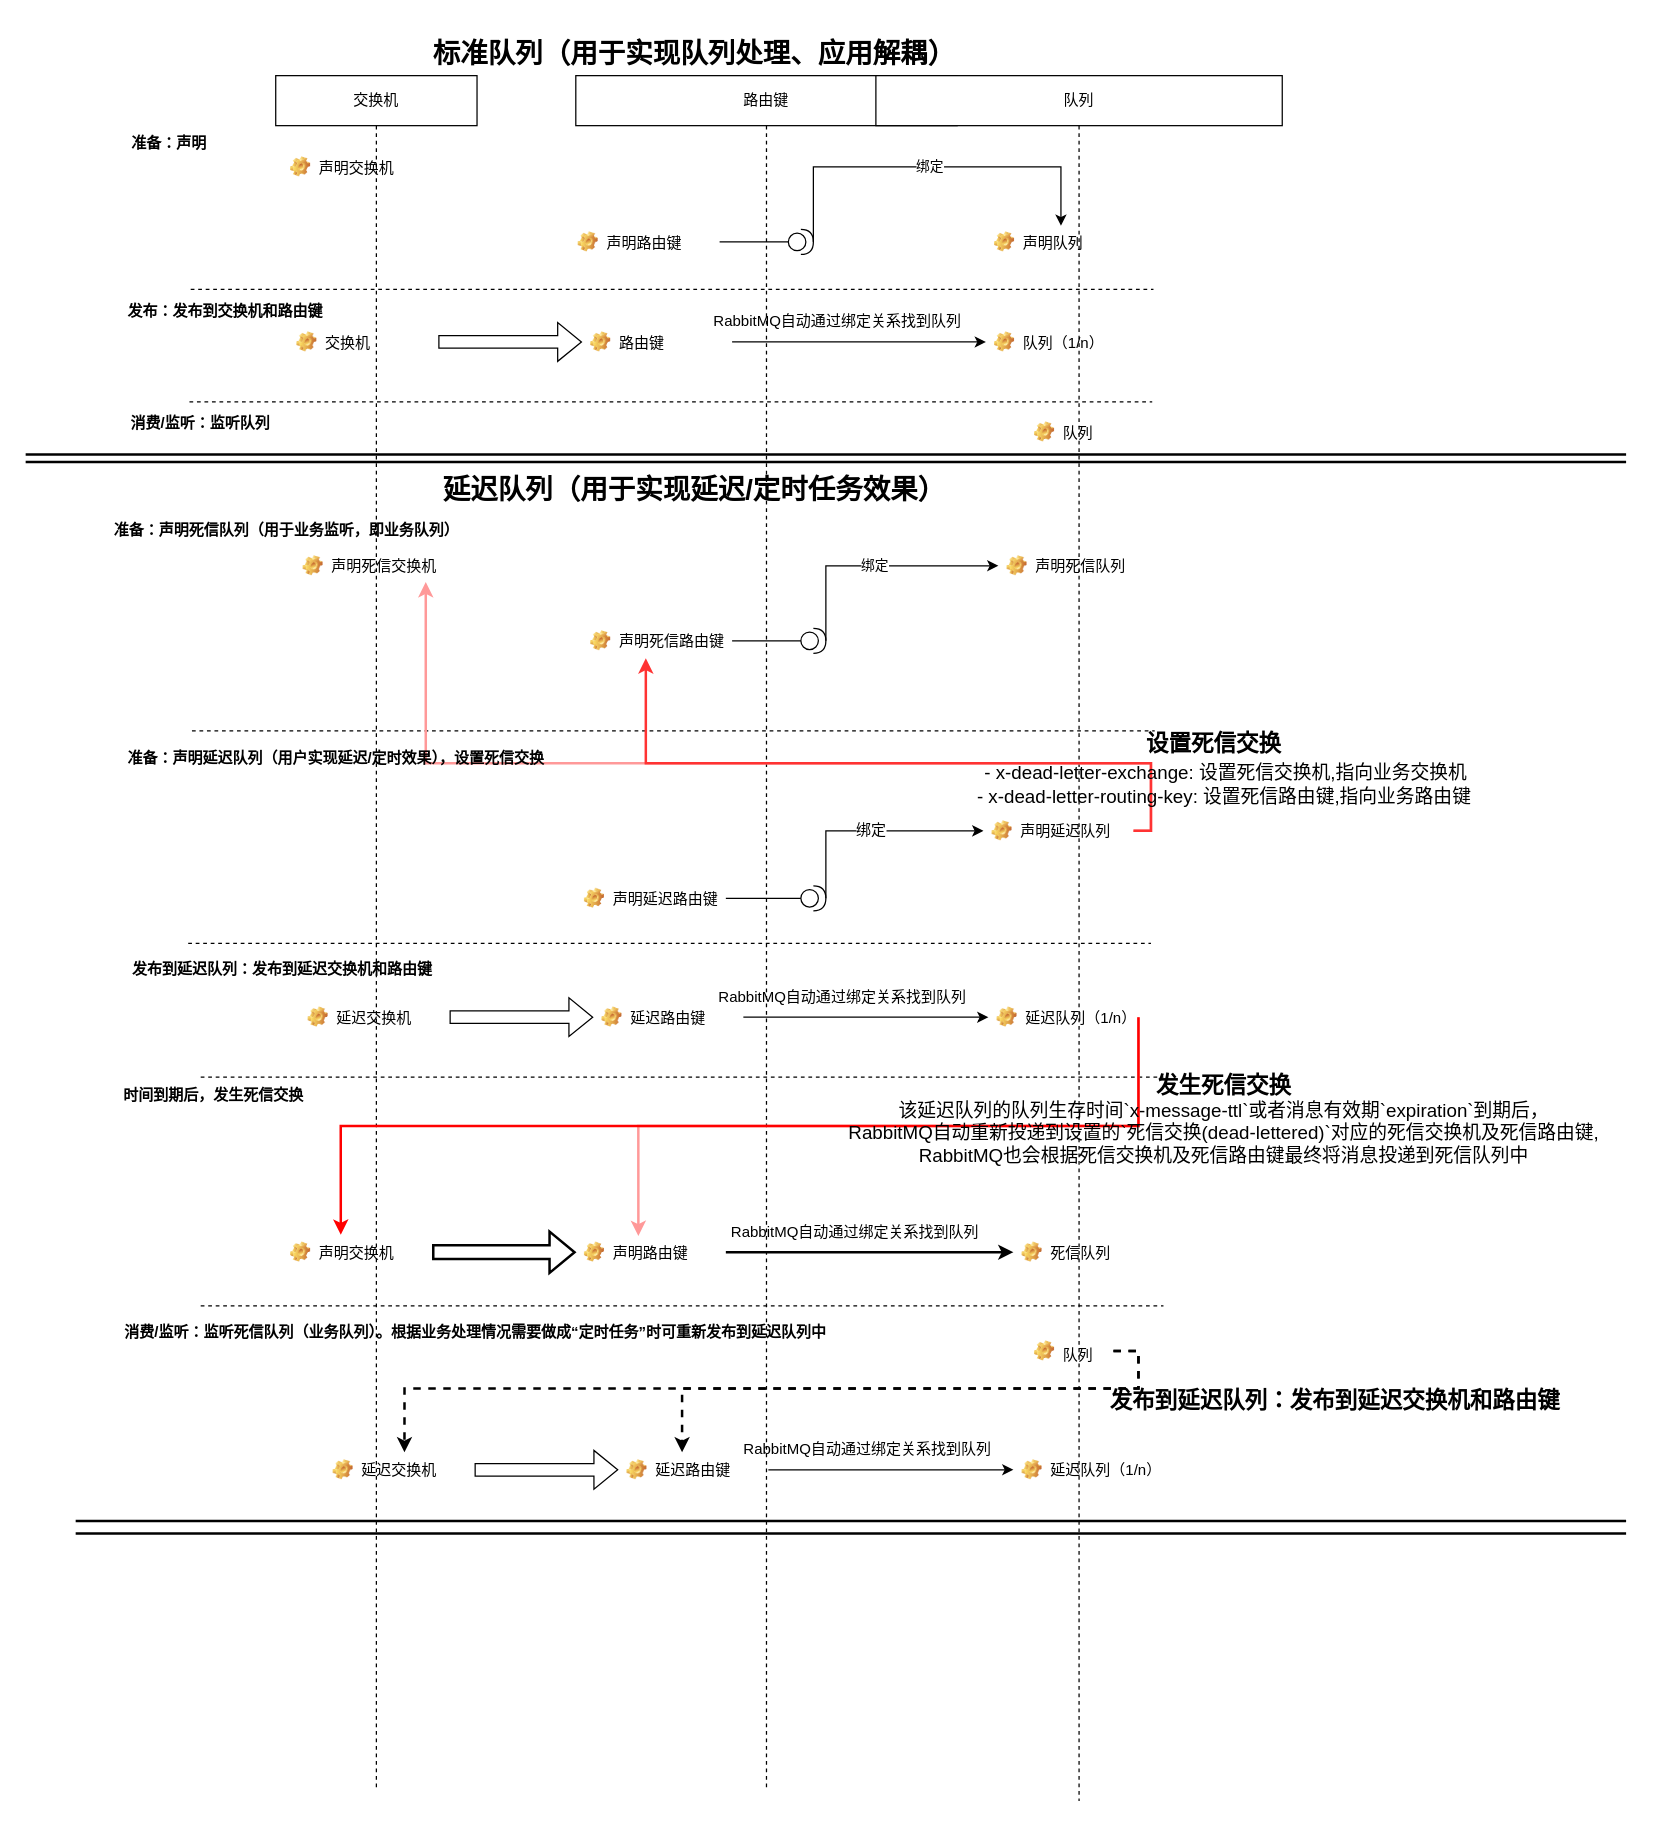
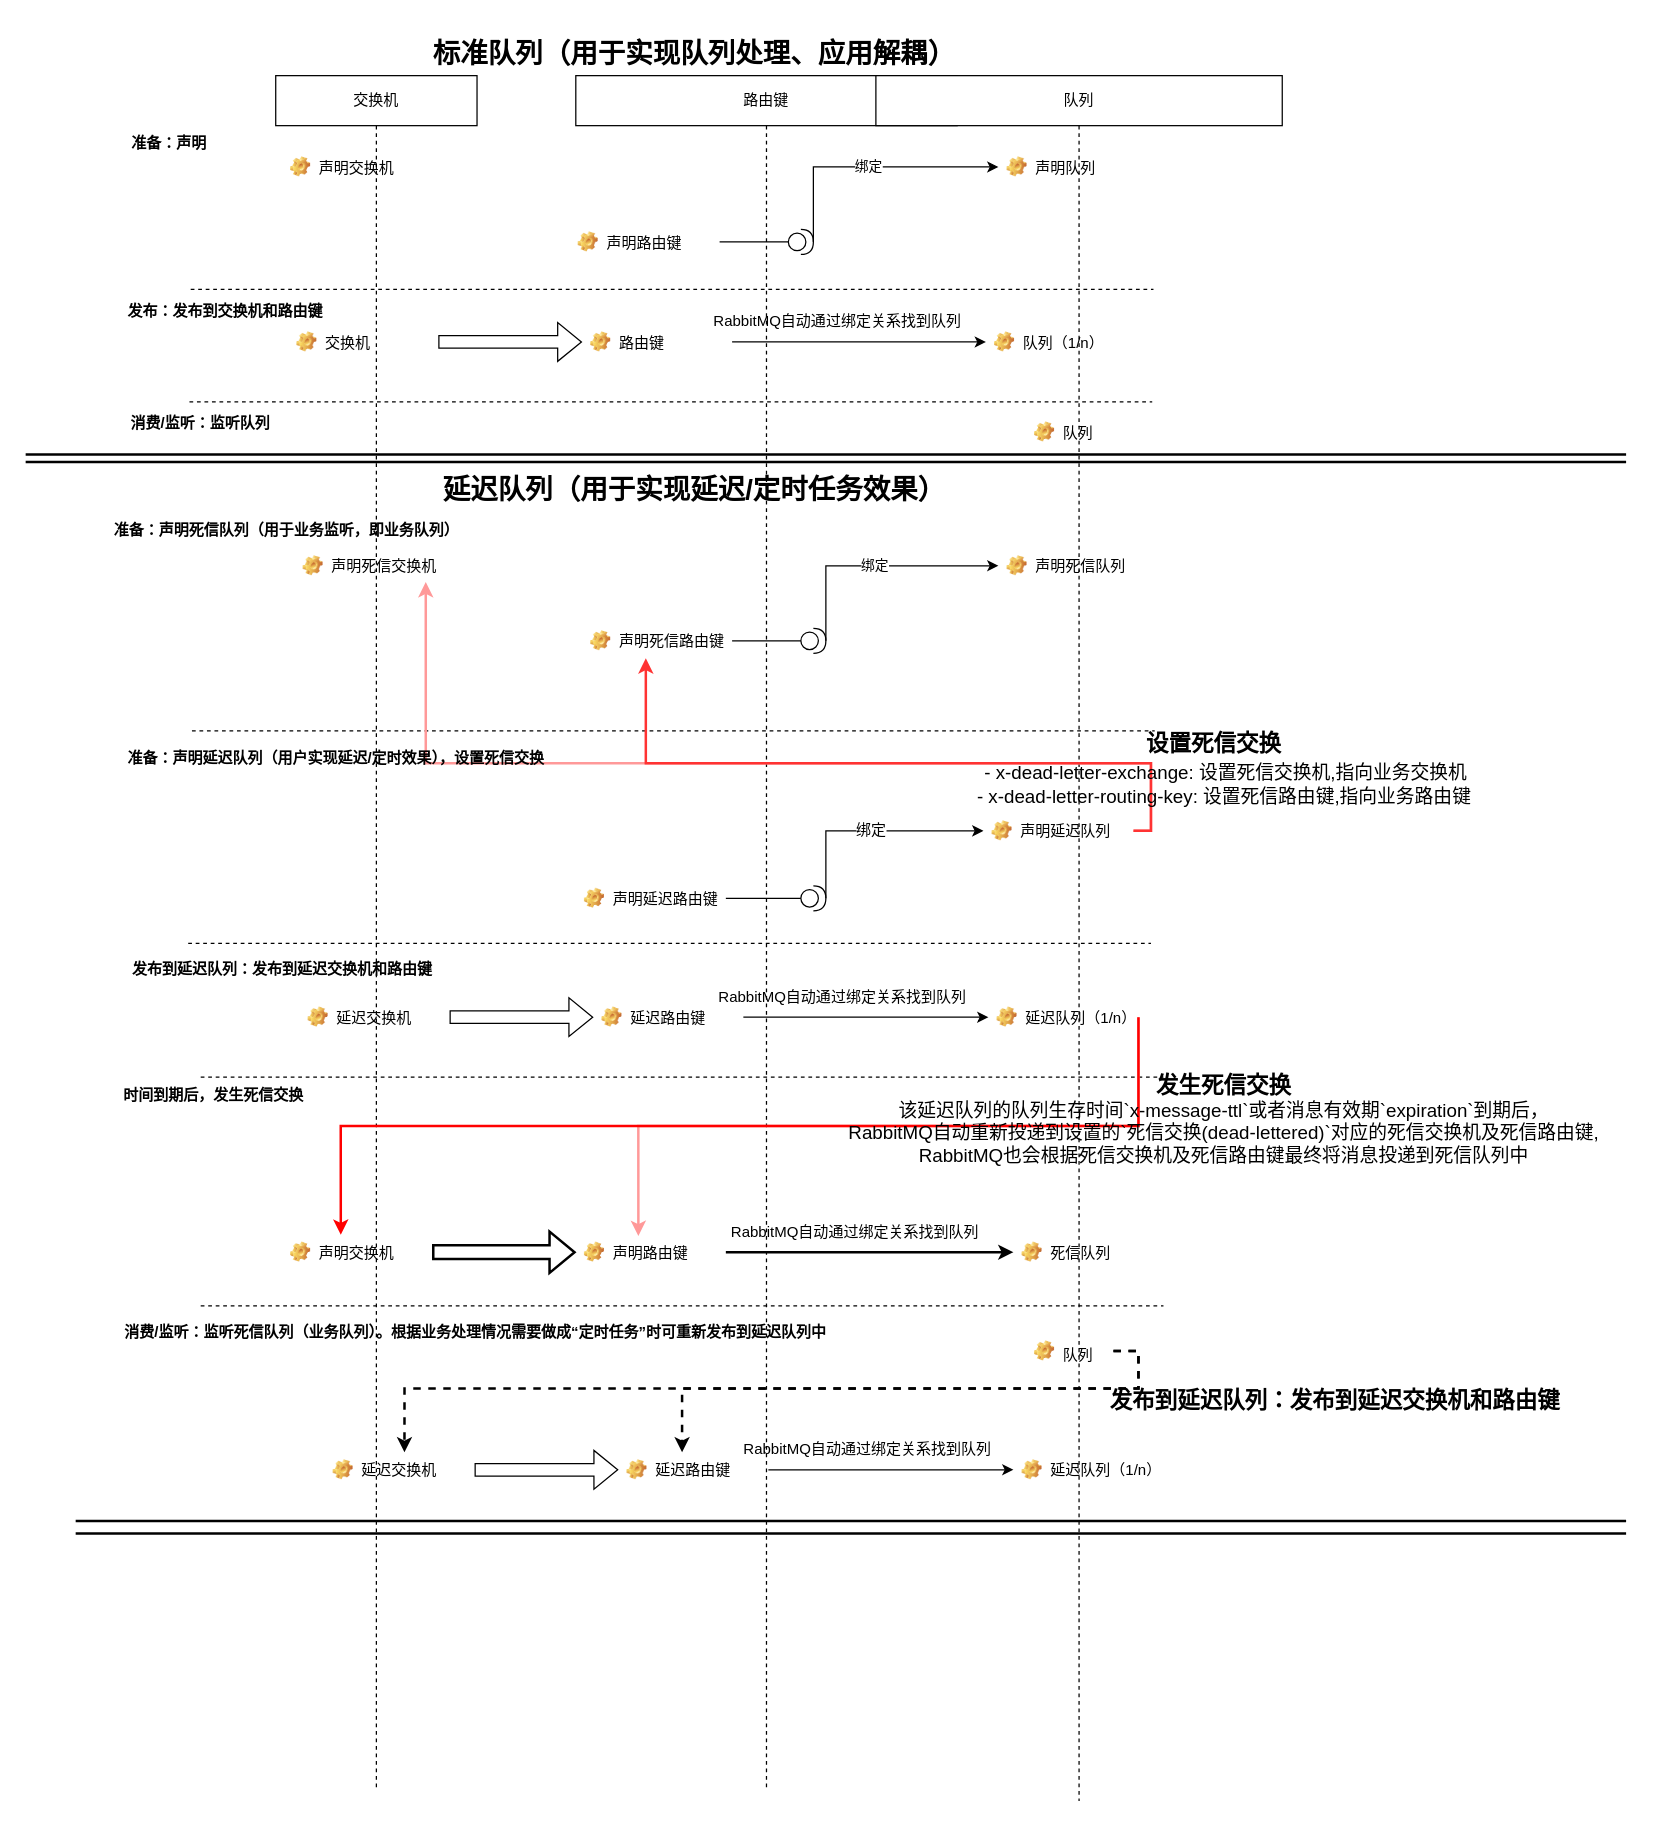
node "声明队列": moved (1061, 242) -> (1073, 167)
